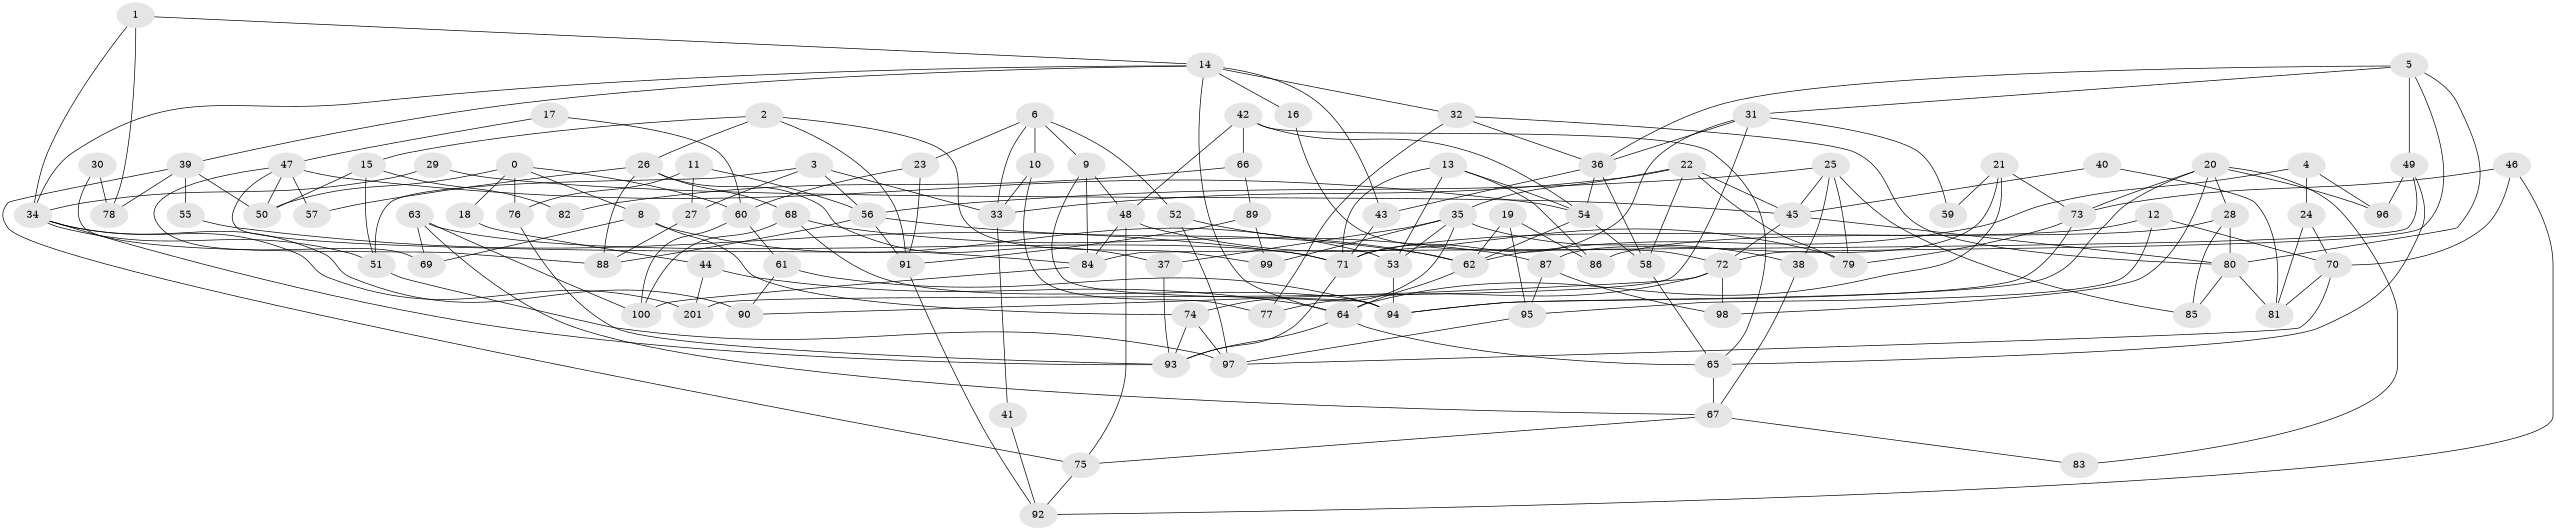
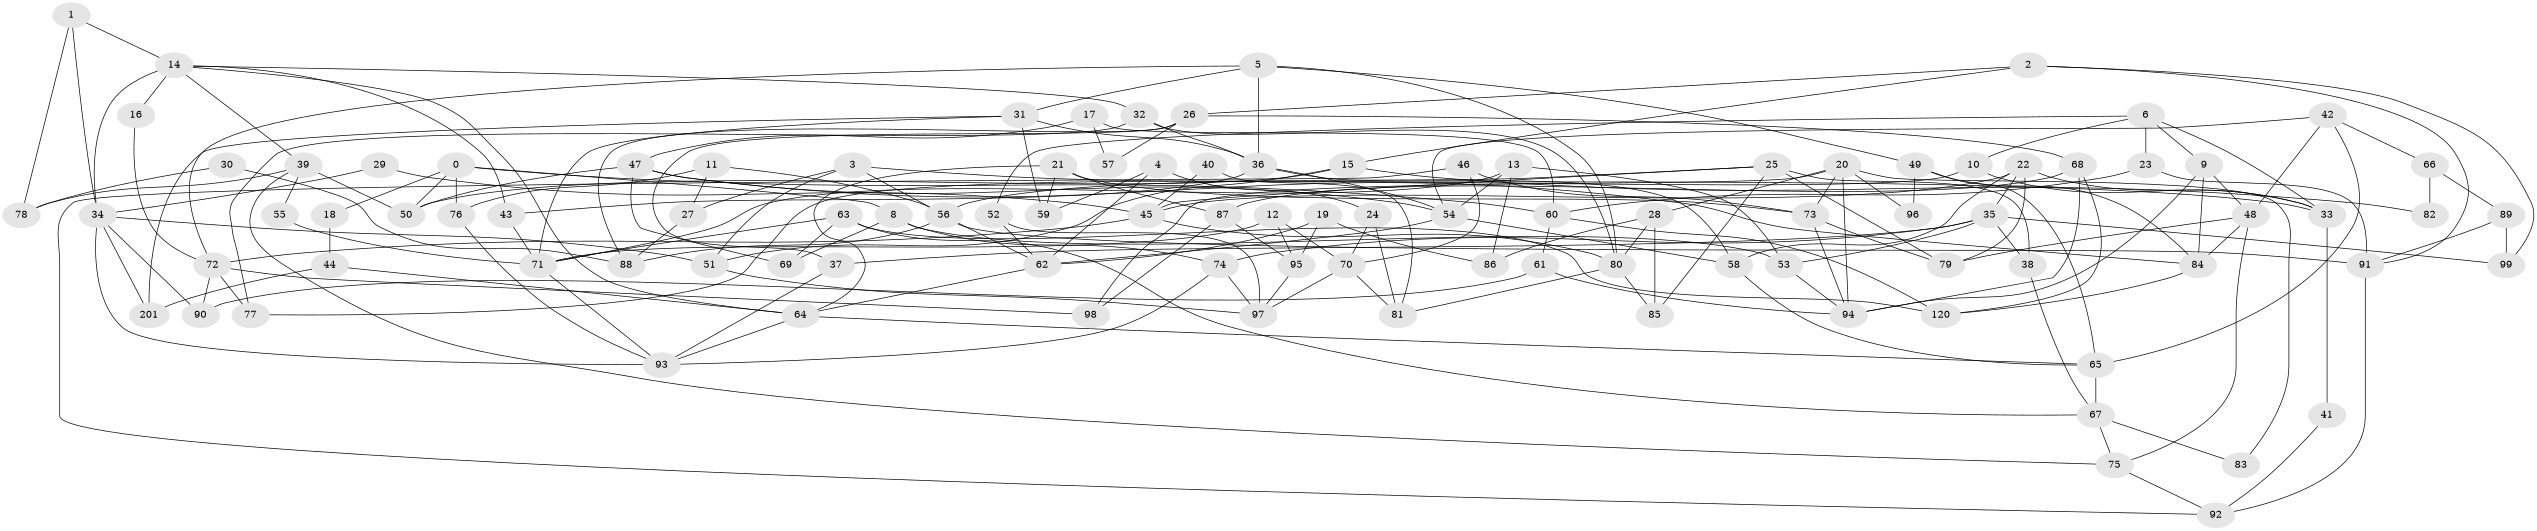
edge "47" -- "57": now "17" -- "57"
edge "4" -- "96": now "4" -- "59"
node "100": label "100" -> "120"
